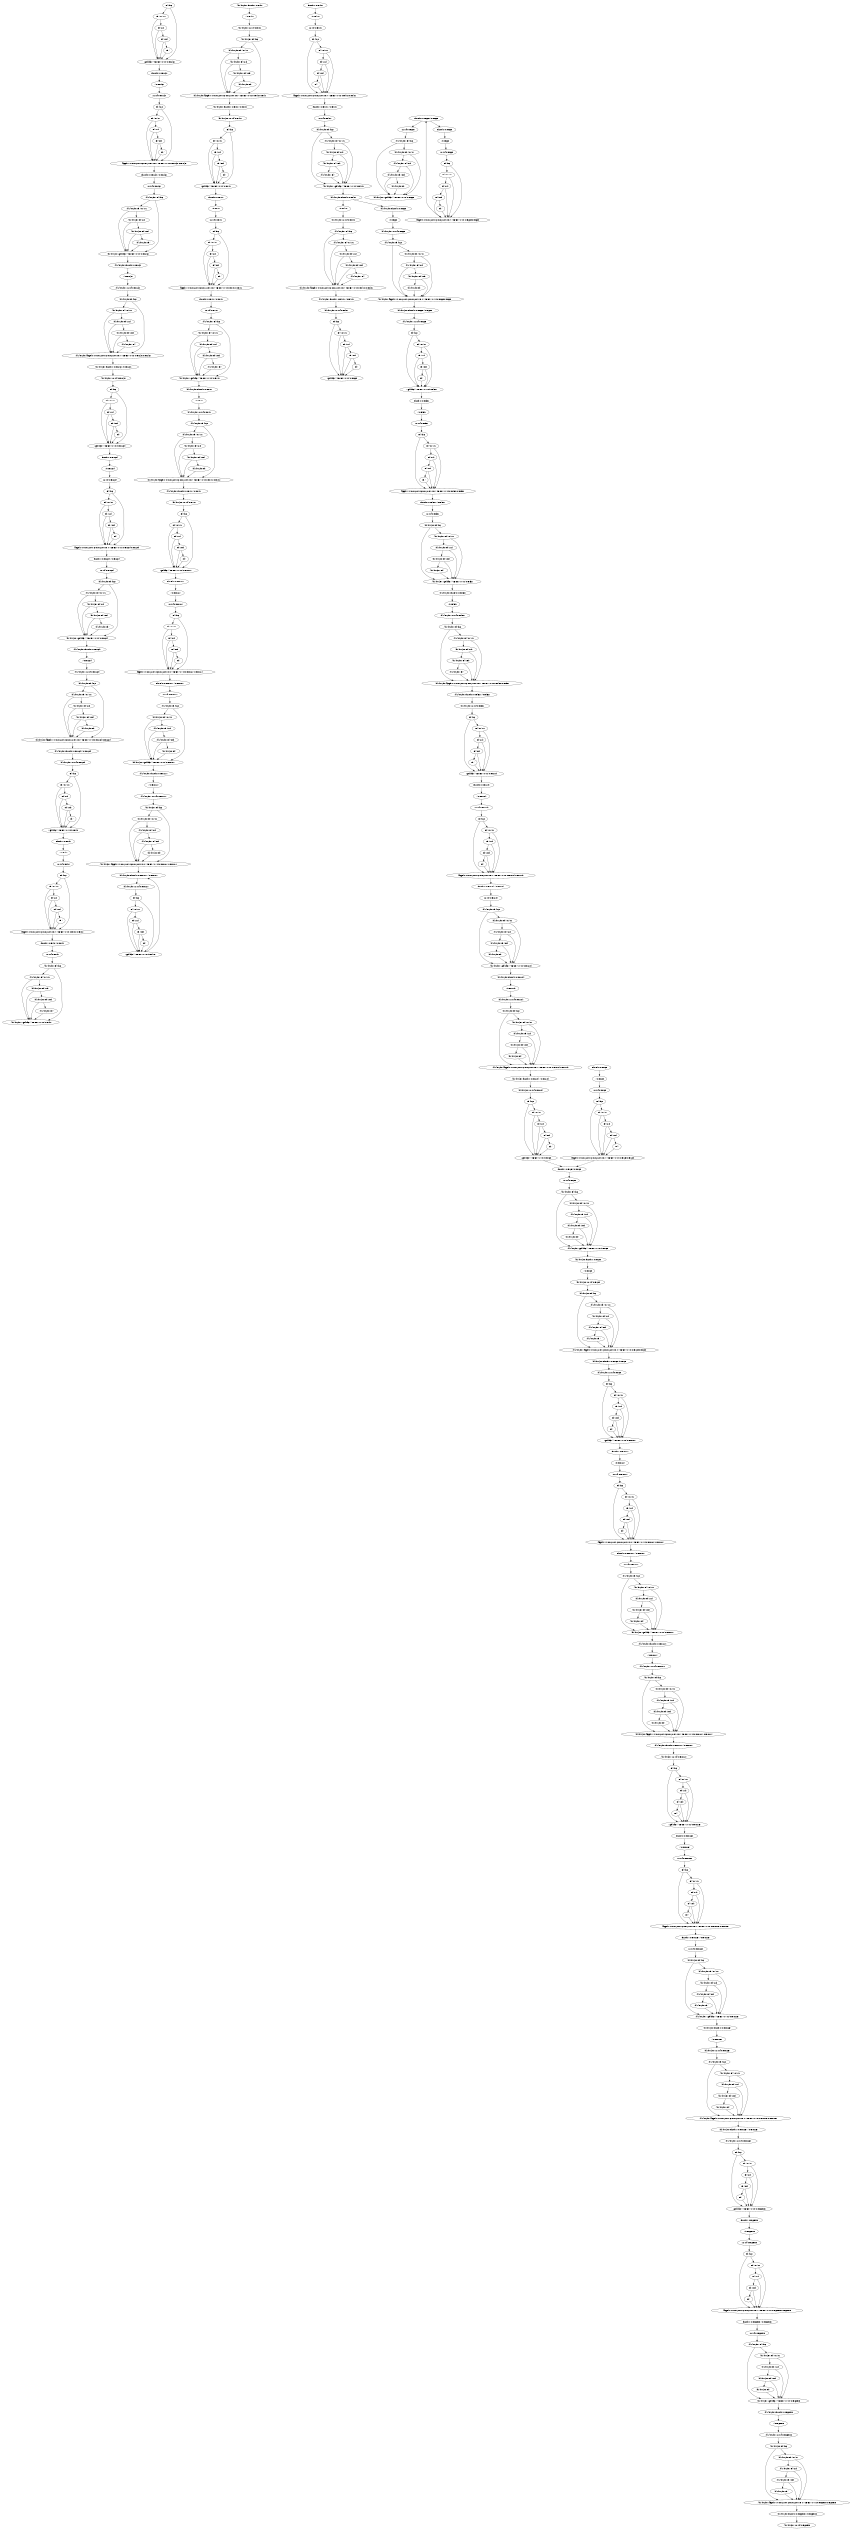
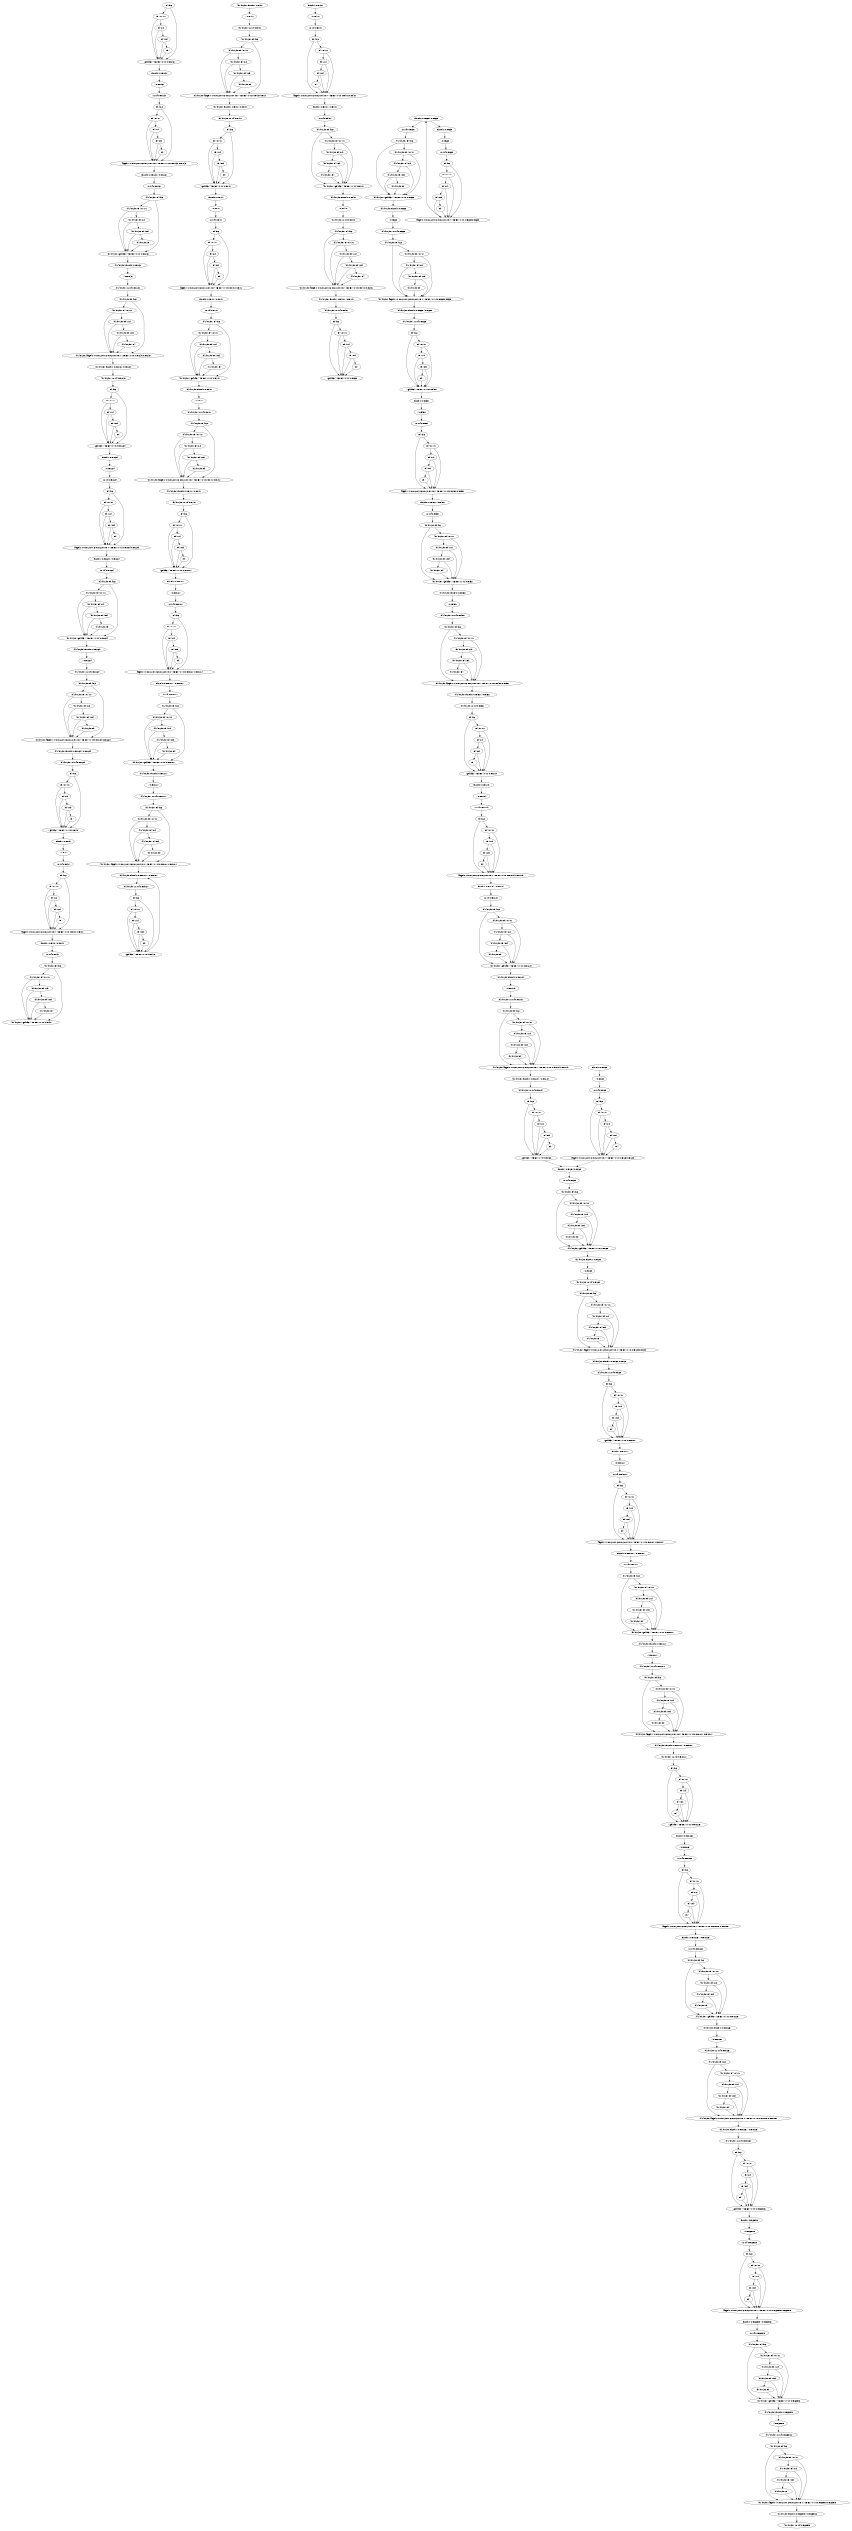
edge "/bin/busybox chmod +x oxca.i686" -> "/bin/busybox chmod +x oxca.ppc": now "/bin/busybox wget http://185.158.112.178/oxca.ppc" -> "/bin/busybox chmod +x oxca.ppc"
